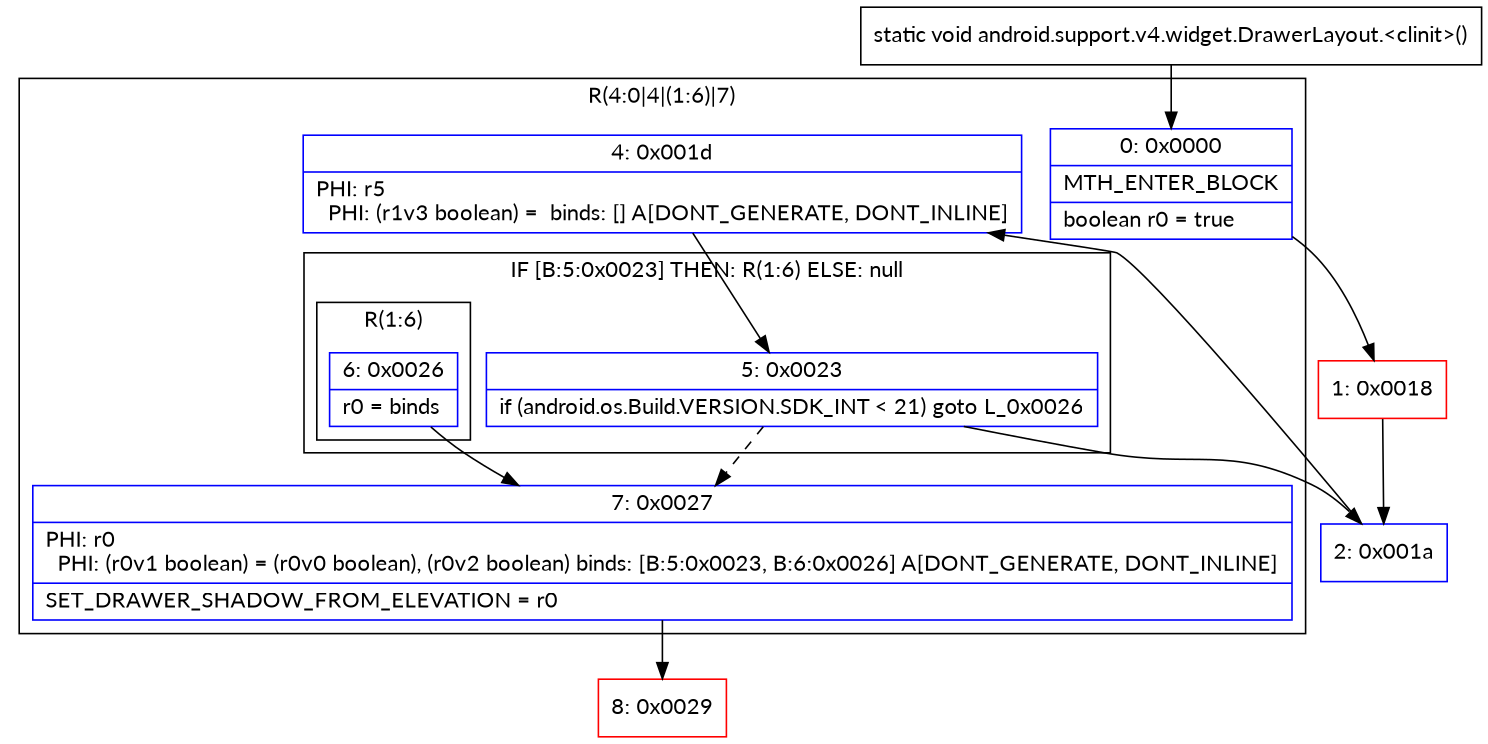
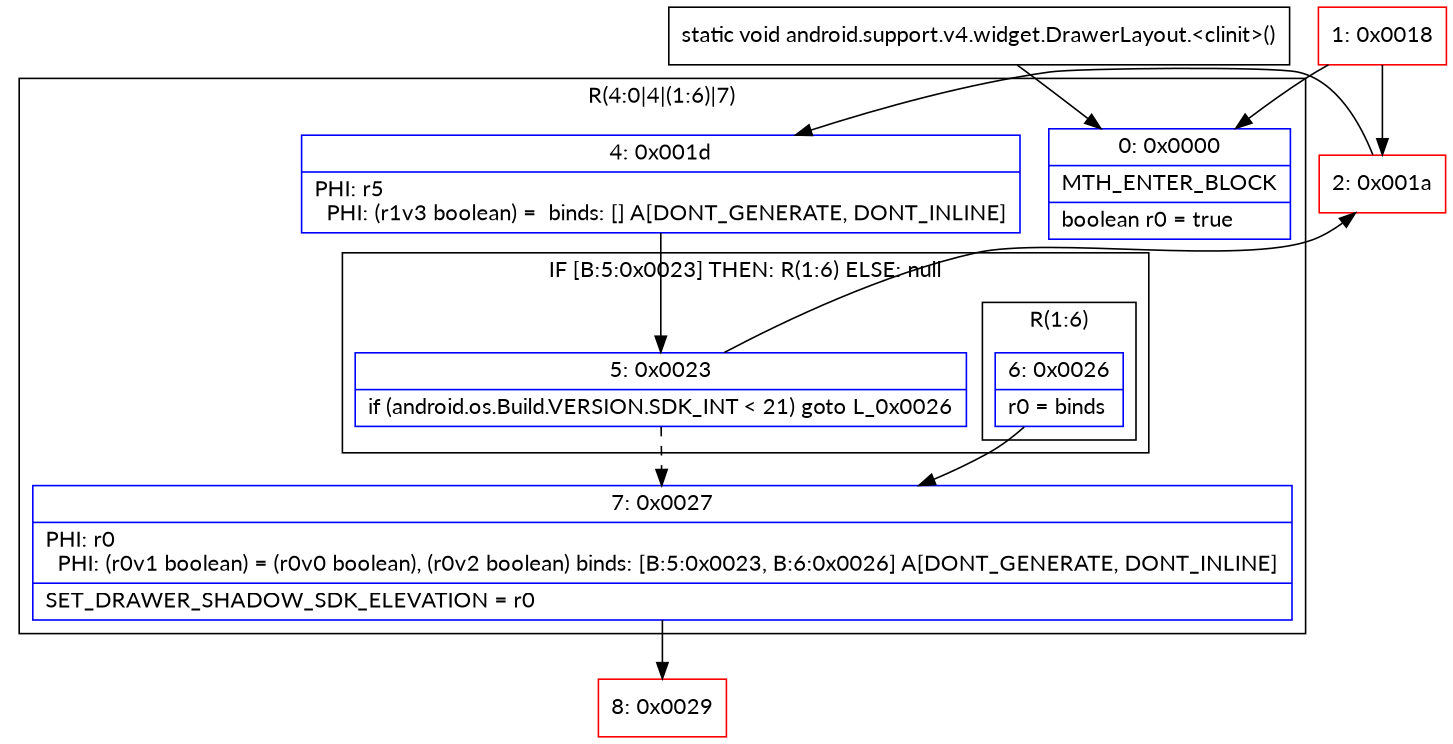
edge "0: 0x0000" -> "1: 0x0018": reversed
node "2: 0x001a": color blue -> red
node "7: 0x0027": text "SET_DRAWER_SHADOW_FROM_ELEVATION = r0" -> "SET_DRAWER_SHADOW_SDK_ELEVATION = r0"
